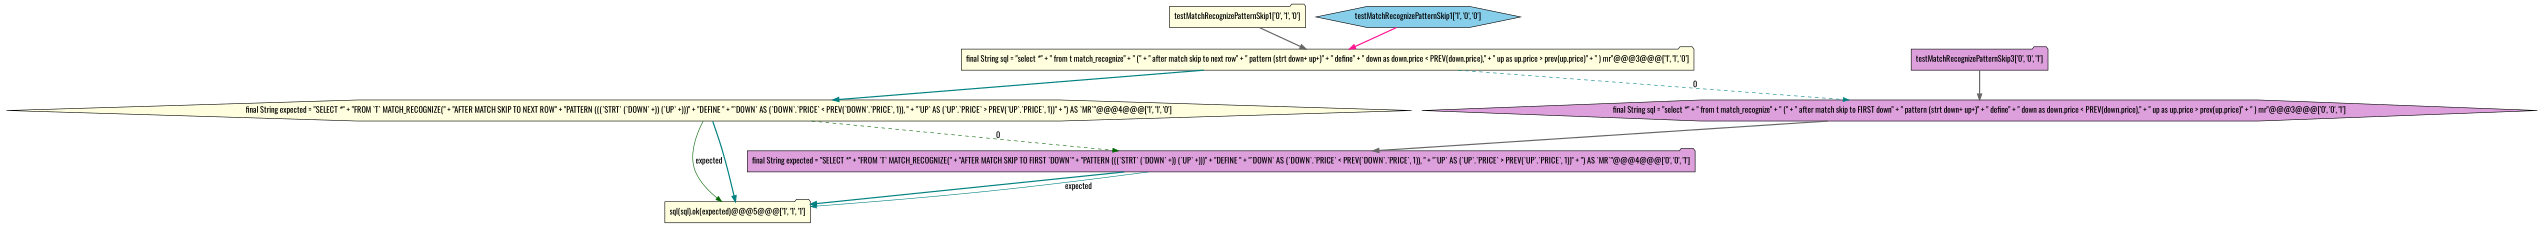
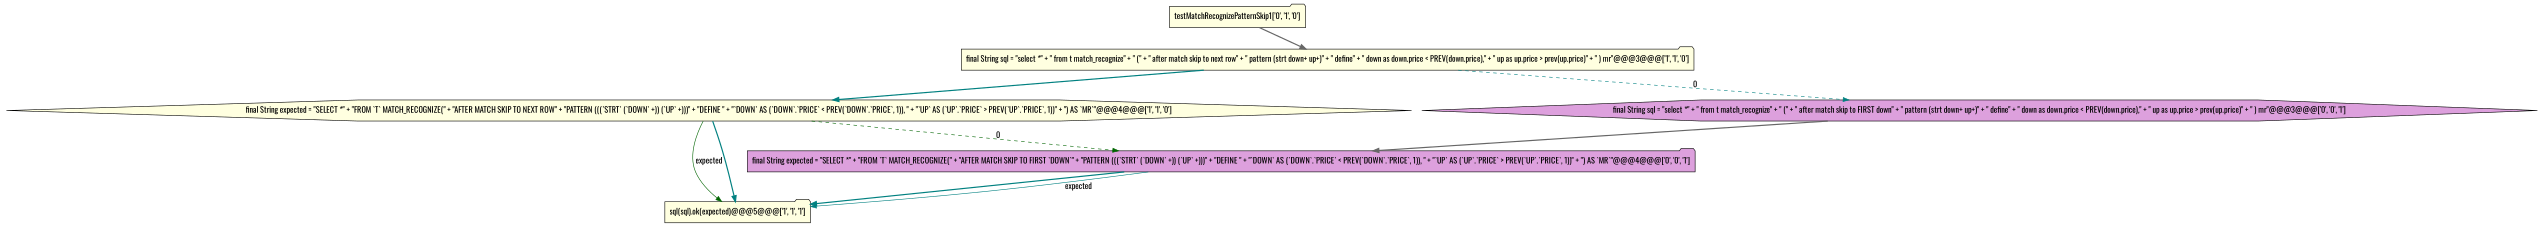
node "testMatchRecognizePatternSkip1['1', '0', '0']": removed
node "testMatchRecognizePatternSkip3['0', '0', '1']": removed
